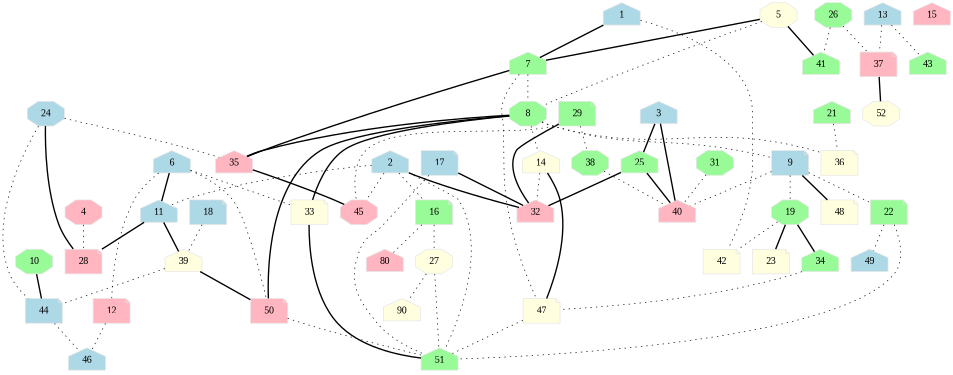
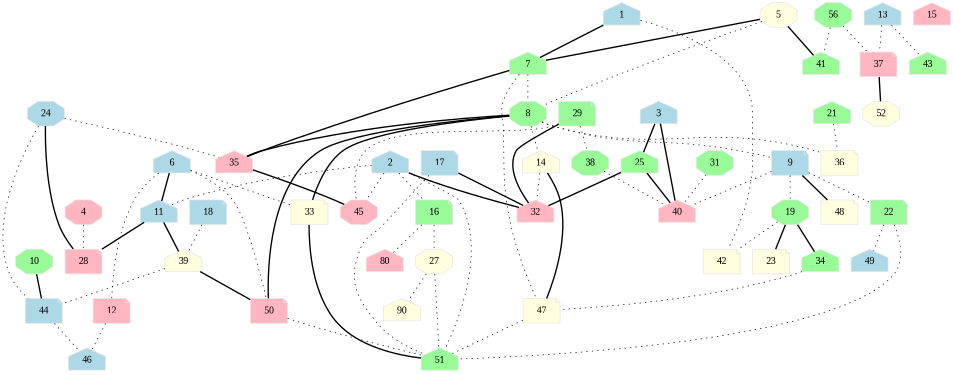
node "26": label "26" -> "56"
